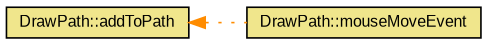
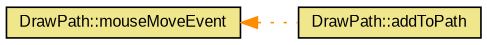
edge "DrawPath::mouseMoveEvent" -> "DrawPath::addToPath": reversed
